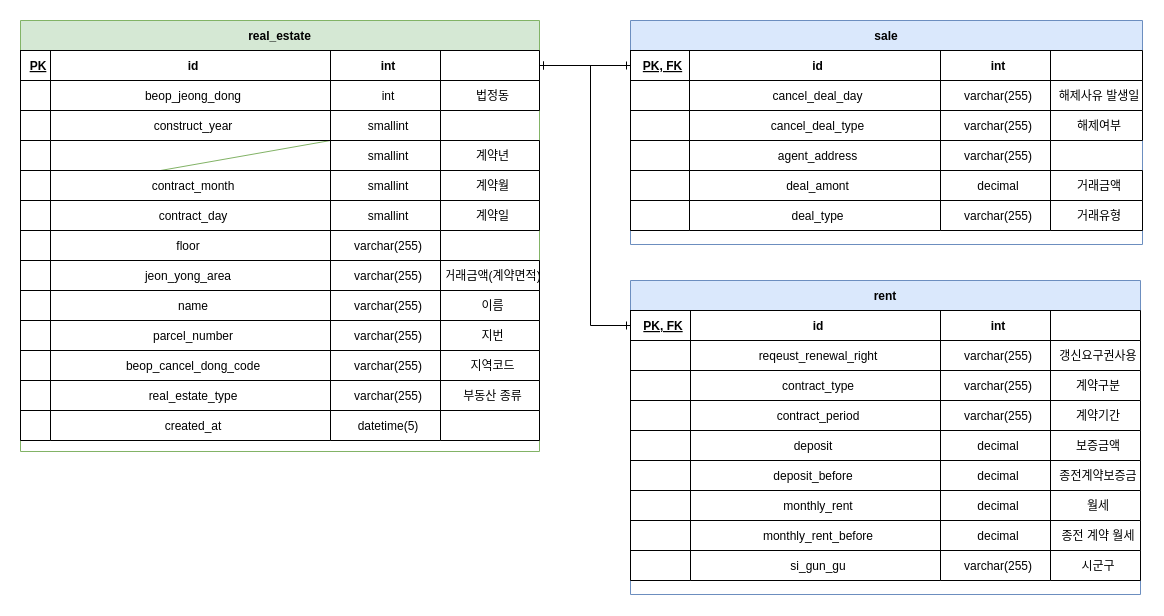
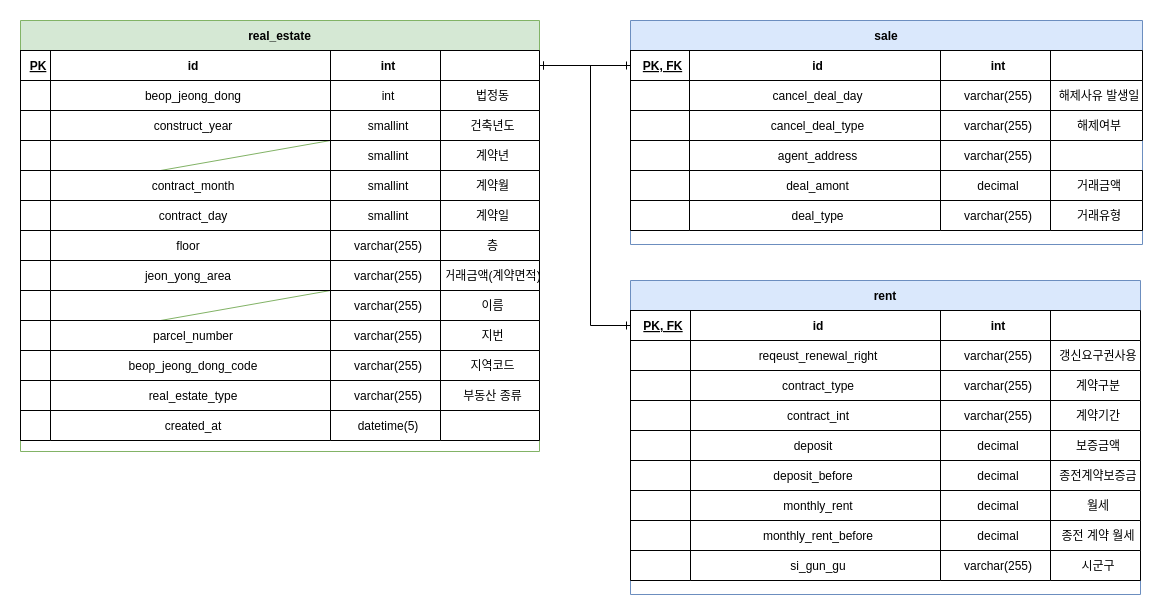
node "건축년도": added
node "층": added
node "name": removed
node "beop_cancel_dong_code": label "beop_cancel_dong_code" -> "beop_jeong_dong_code"
node "contract_period": label "contract_period" -> "contract_int"
